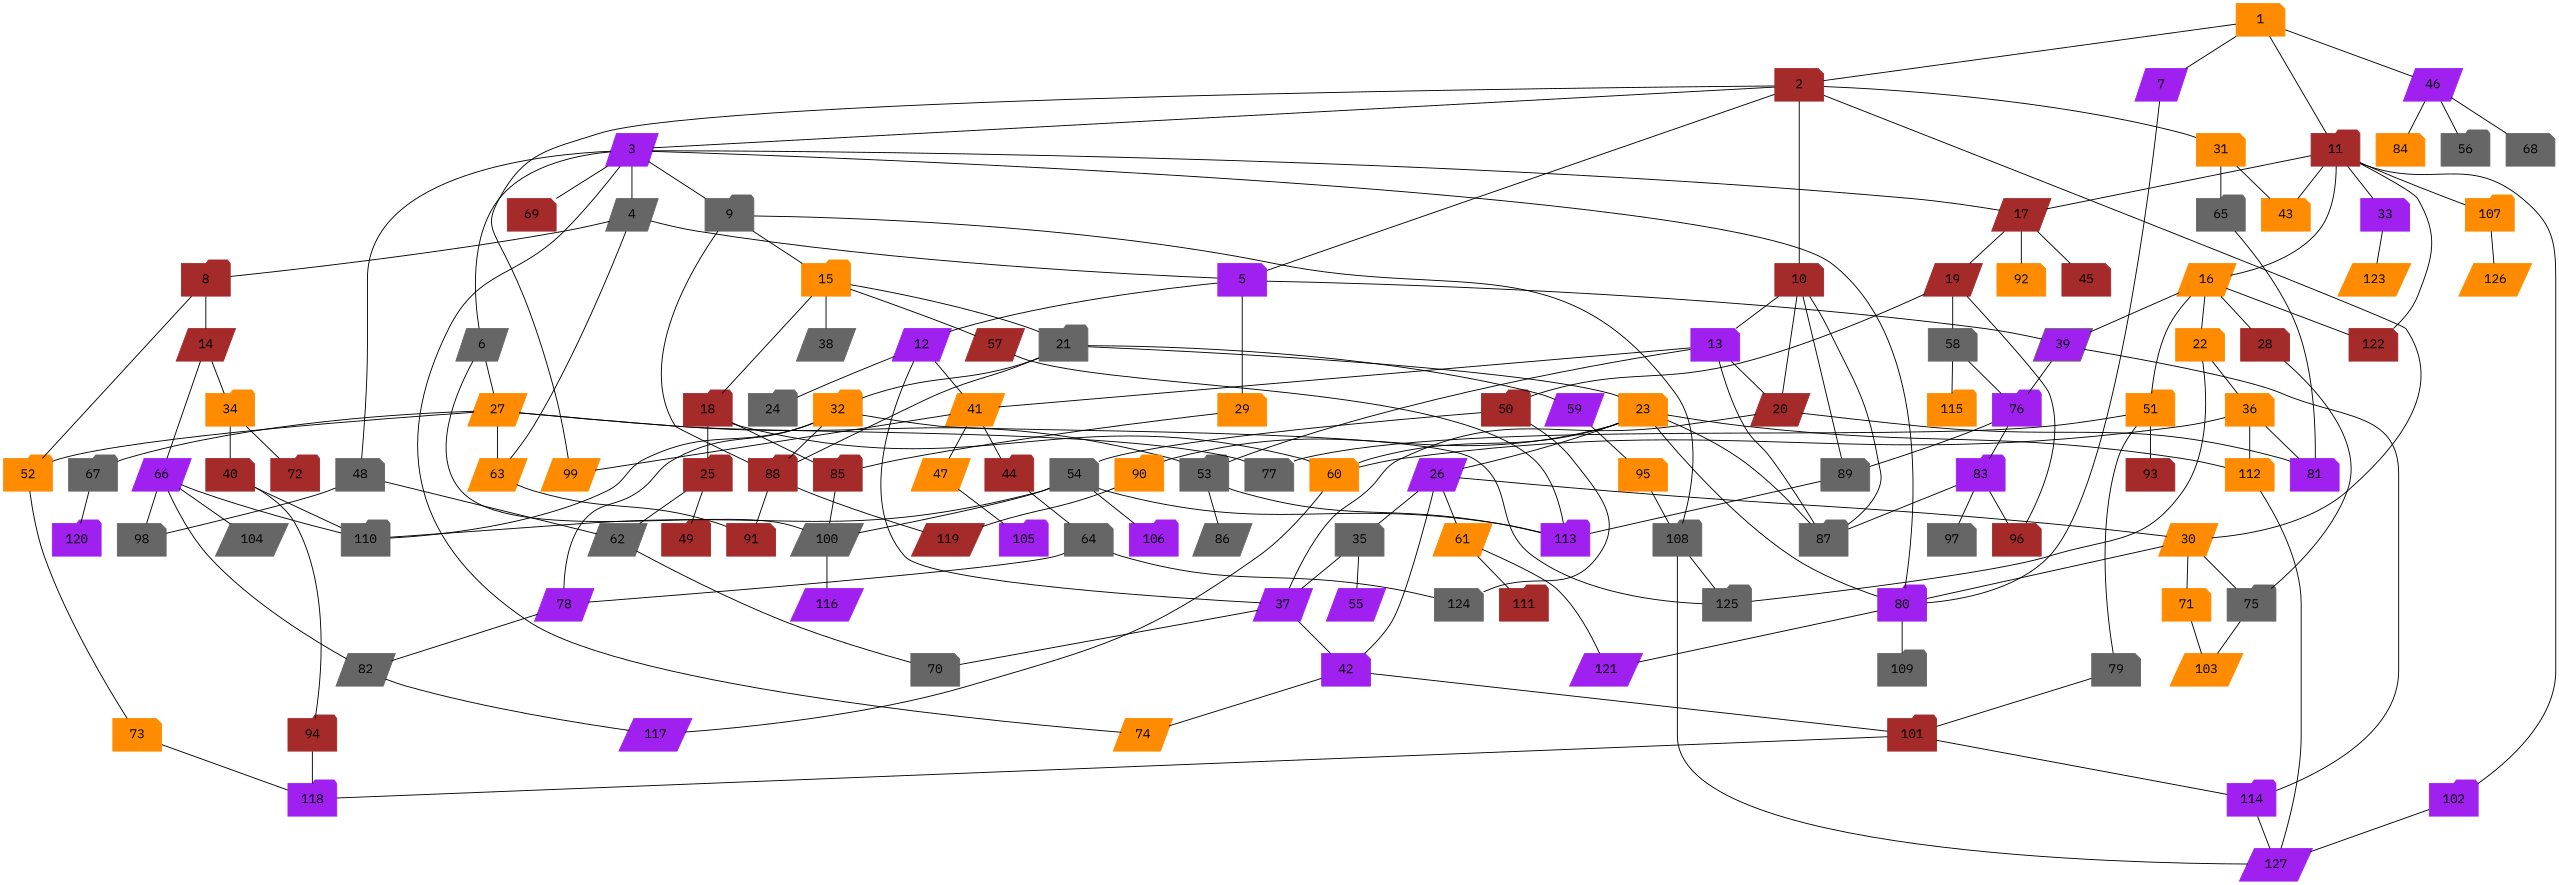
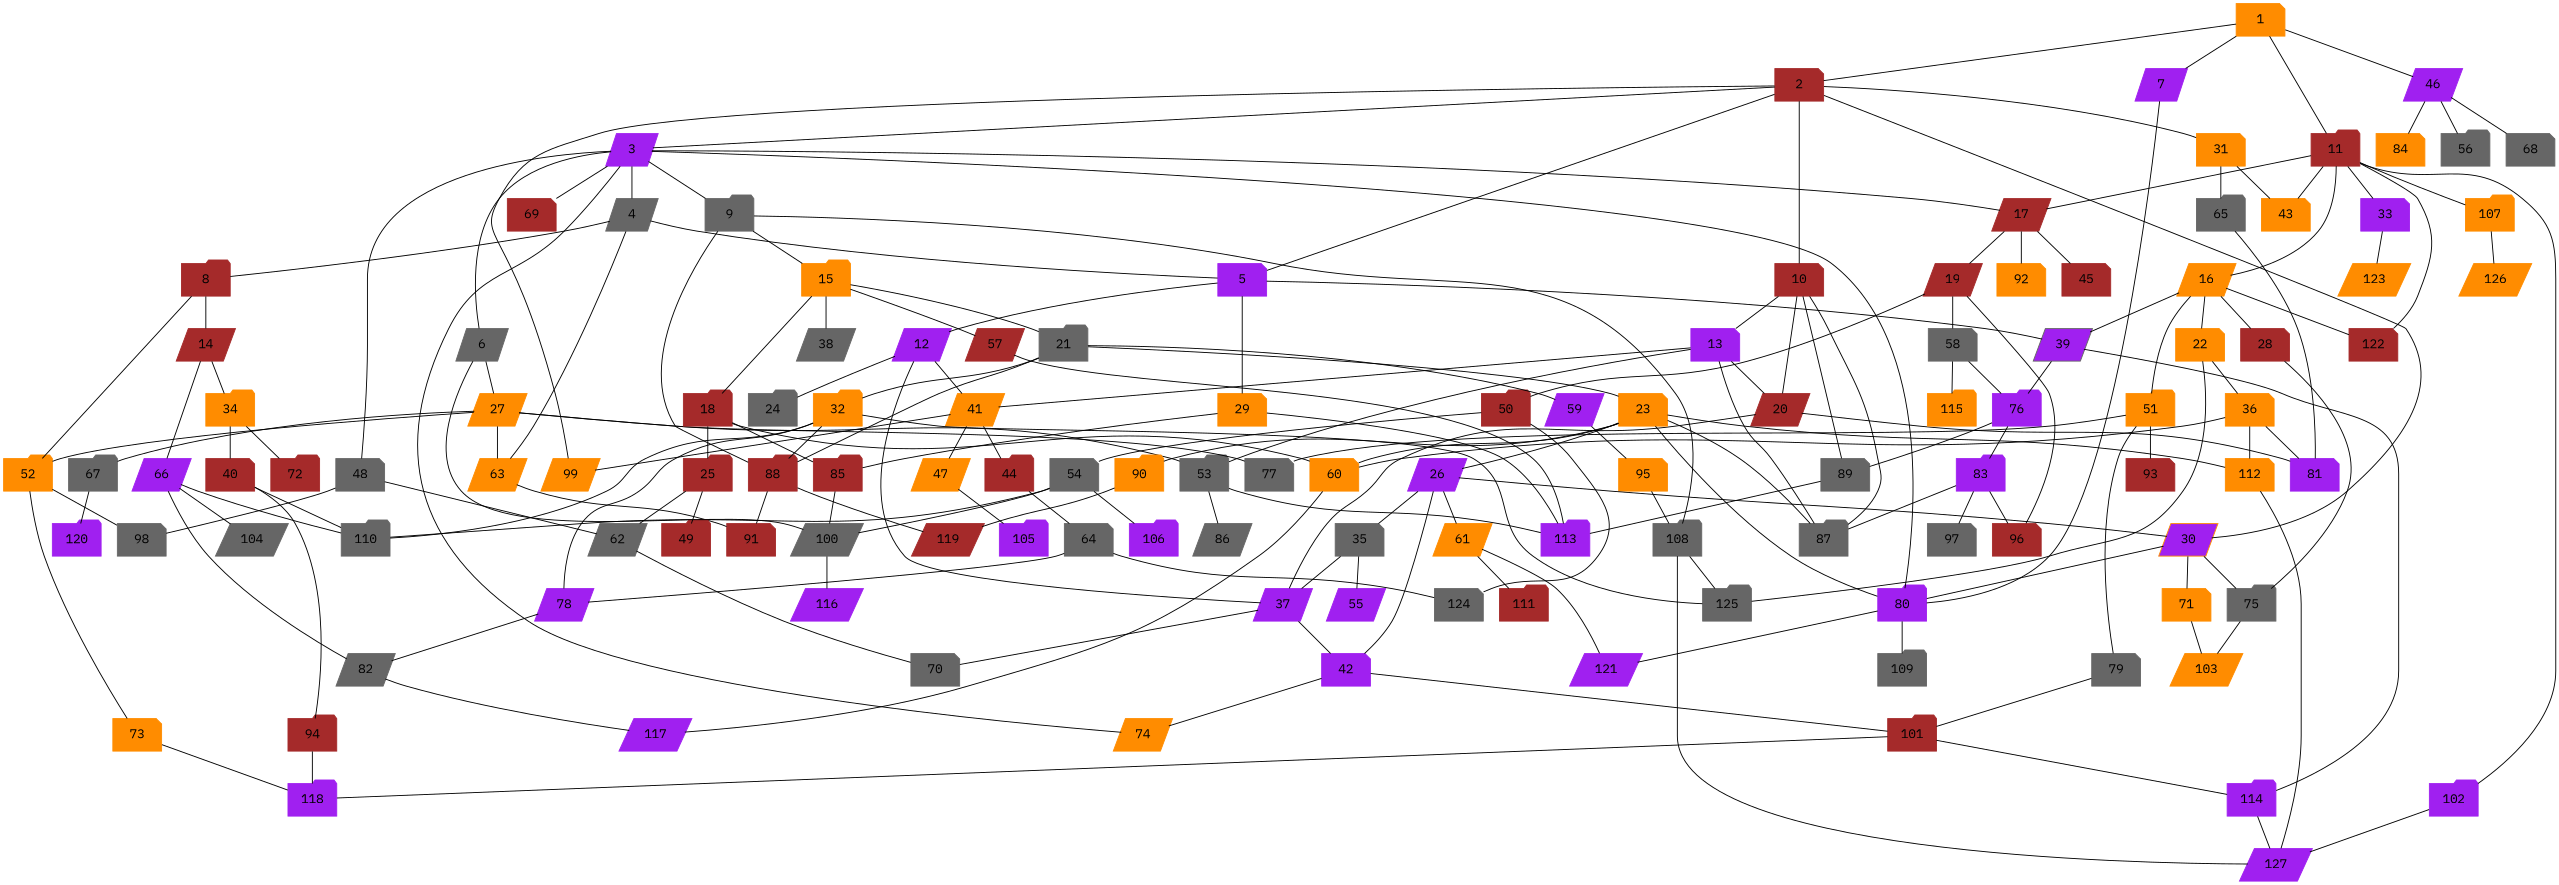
edge "66" -- "98": now "52" -- "98"
edge "54" -- "113": now "29" -- "113"
node "30": fillcolor darkorange -> purple
